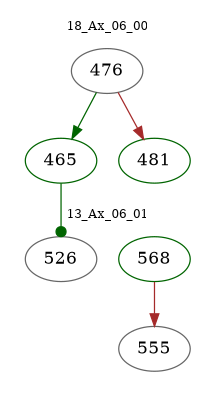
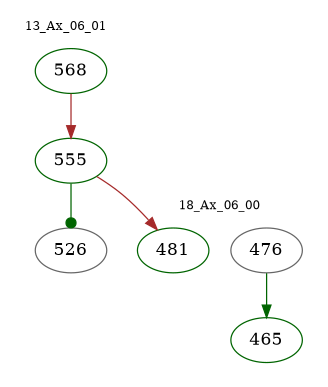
edge "476" -> "481": now "555" -> "481"
edge "465" -> "526": now "555" -> "526"
node "555": color gray40 -> darkgreen
